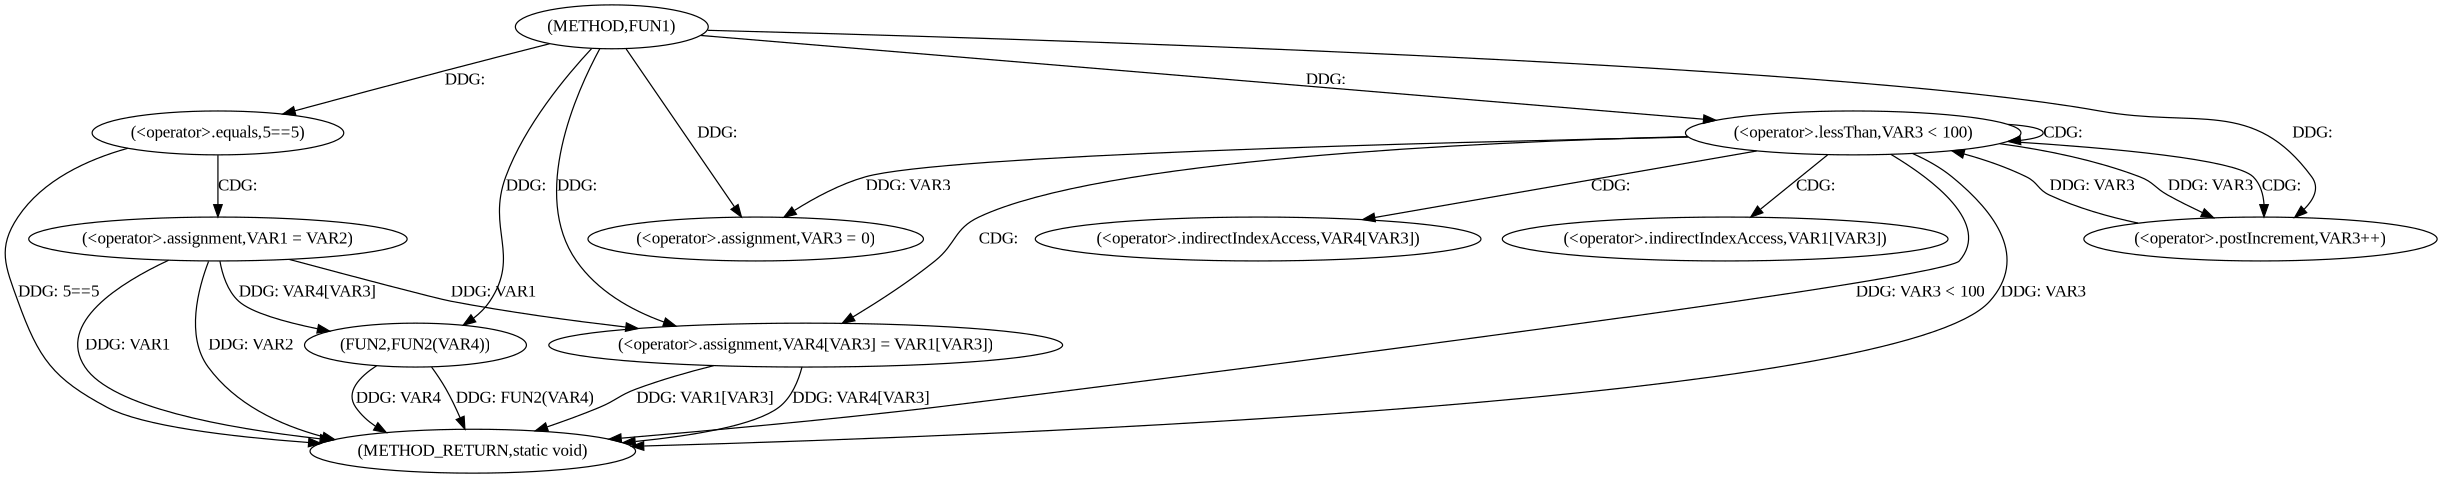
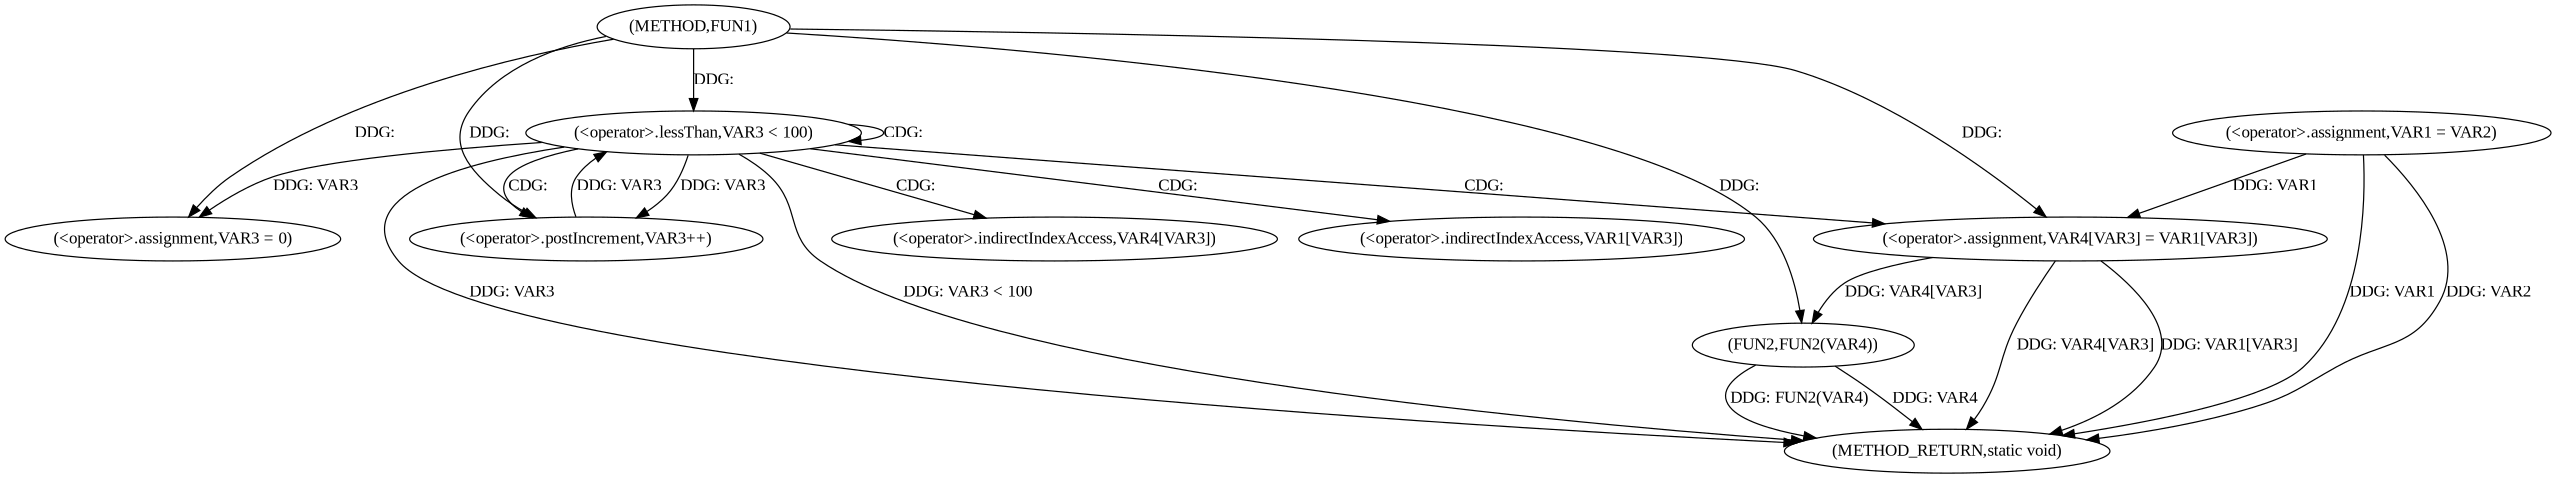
node "(<operator>.equals,5==5)": removed
edge "(<operator>.assignment,VAR1 = VAR2)" -> "(FUN2,FUN2(VAR4))": now "(<operator>.assignment,VAR4[VAR3] = VAR1[VAR3])" -> "(FUN2,FUN2(VAR4))"
